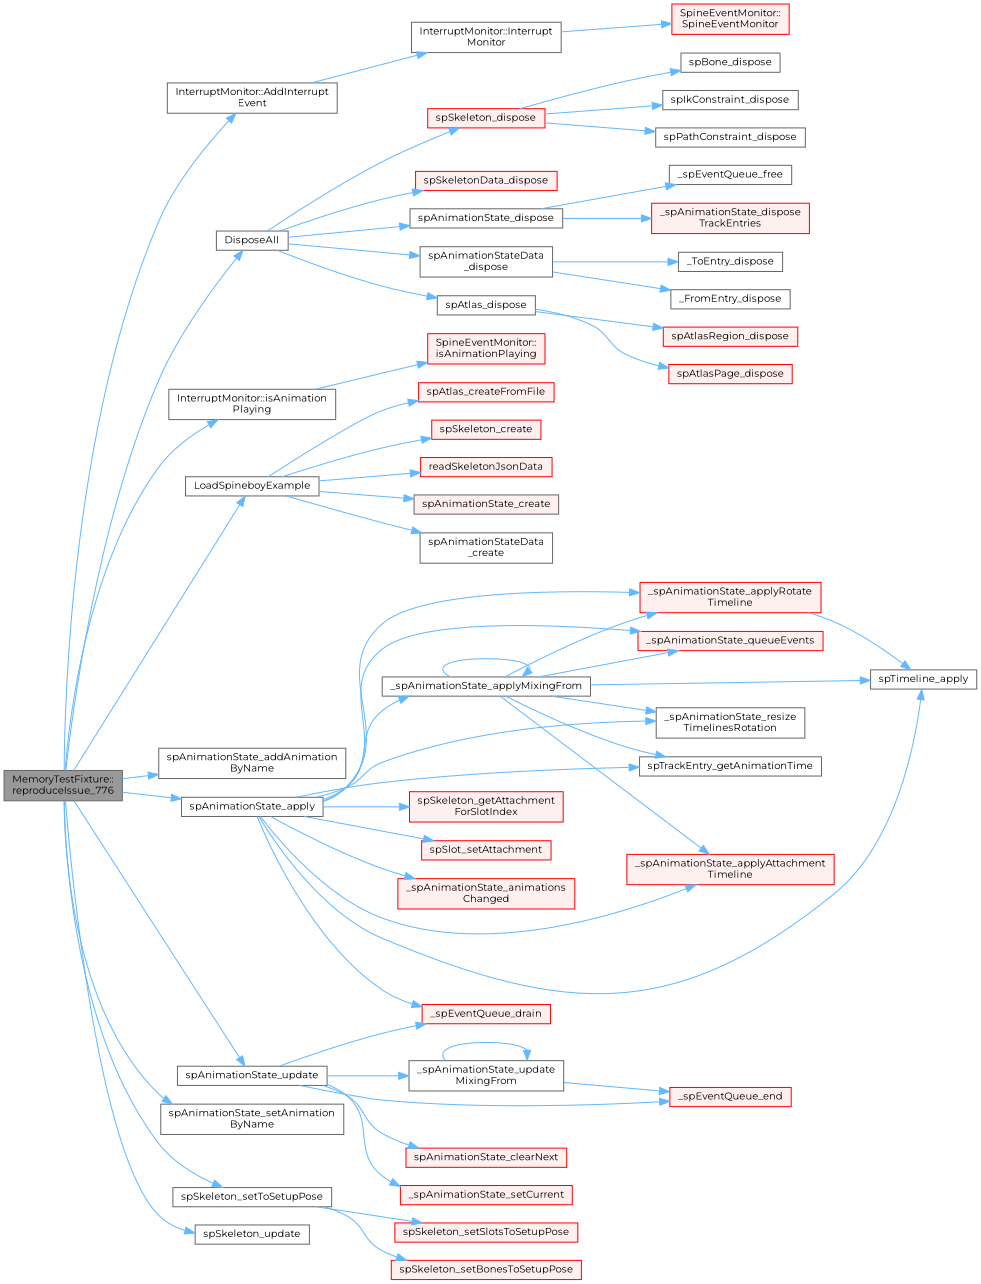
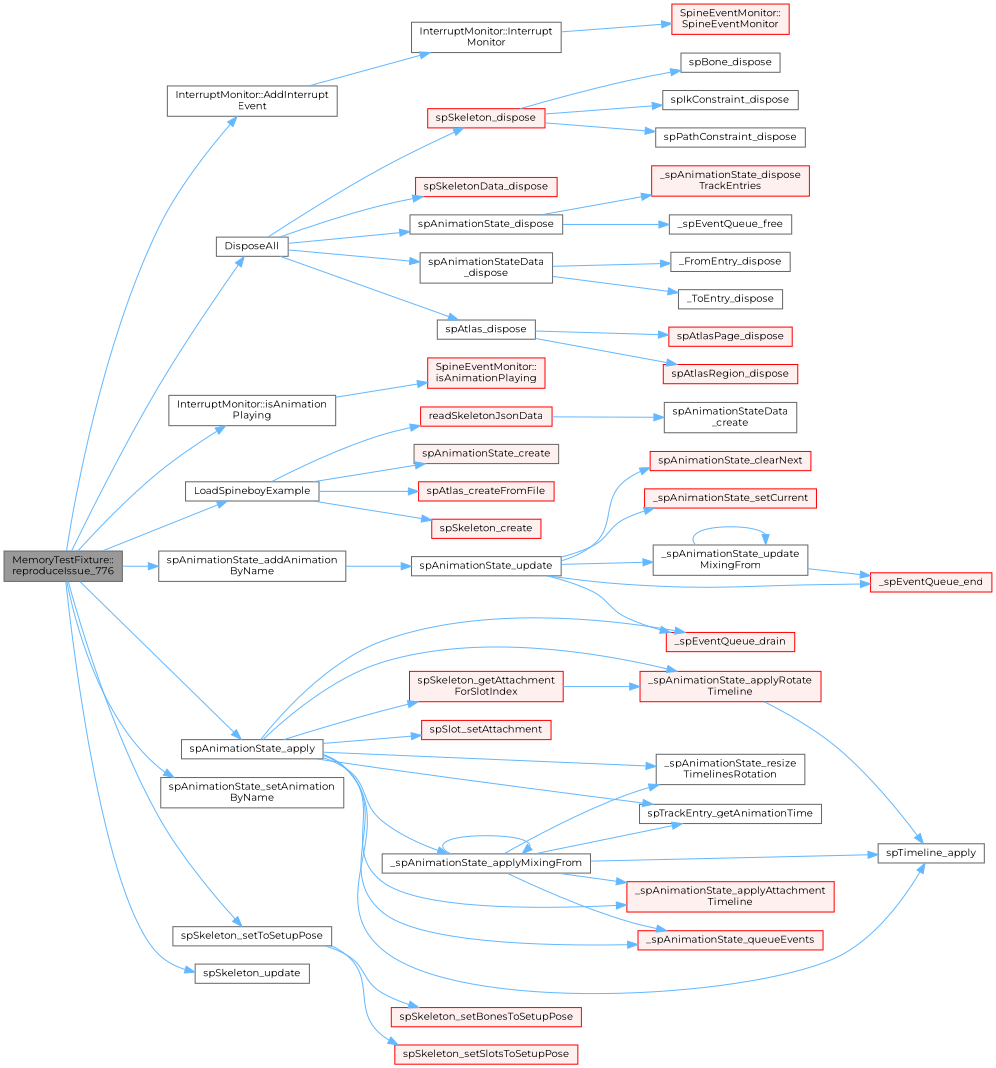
edge "LoadSpineboyExample" -> "spAnimationStateData _create": now "readSkeletonJsonData" -> "spAnimationStateData _create"
edge "_spAnimationState_applyMixingFrom" -> "_spAnimationState_applyRotate Timeline": now "spSkeleton_getAttachment ForSlotIndex" -> "_spAnimationState_applyRotate Timeline"
node "_spAnimationState_animations Changed": removed
edge "MemoryTestFixture:: reproduceIssue_776" -> "spAnimationState_update": now "spAnimationState_addAnimation ByName" -> "spAnimationState_update"
